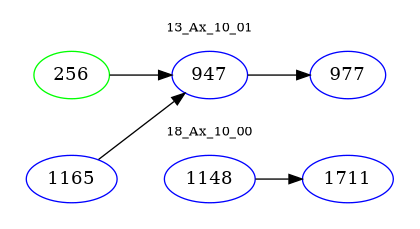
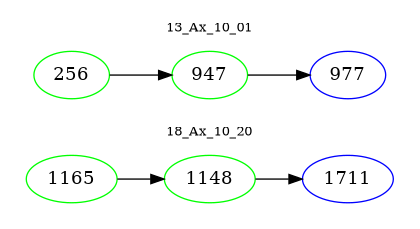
node "947": color blue -> green
edge "1165" -> "947": now "1165" -> "1148"
cluster "18_Ax_10_00": label "18_Ax_10_00" -> "18_Ax_10_20"
node "1165": color blue -> green
node "1148": color blue -> green
